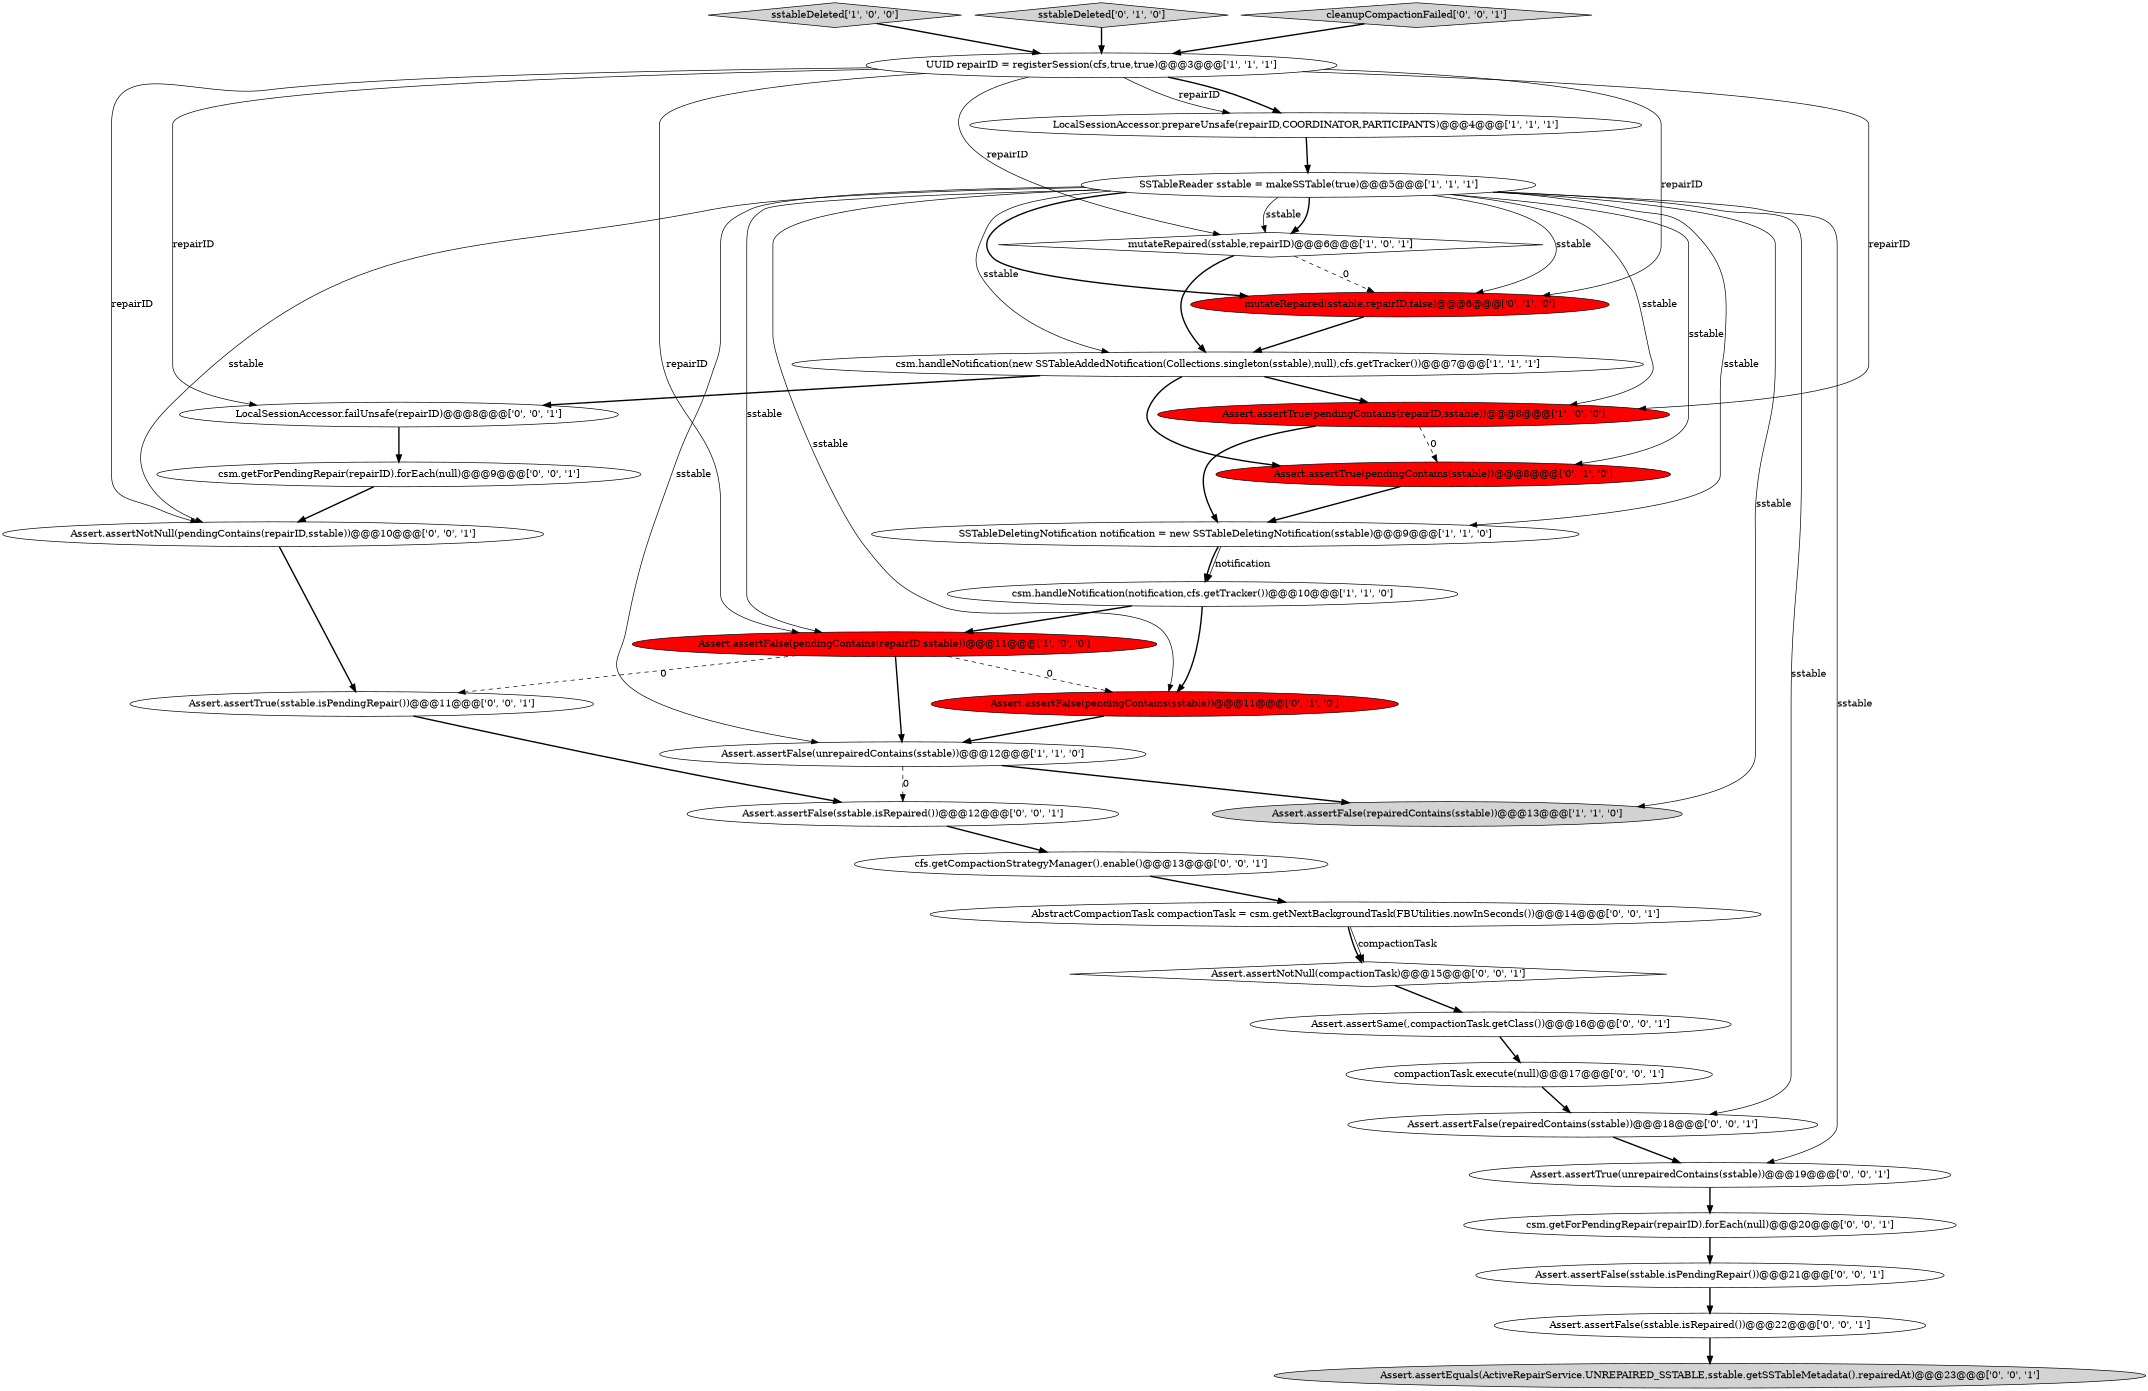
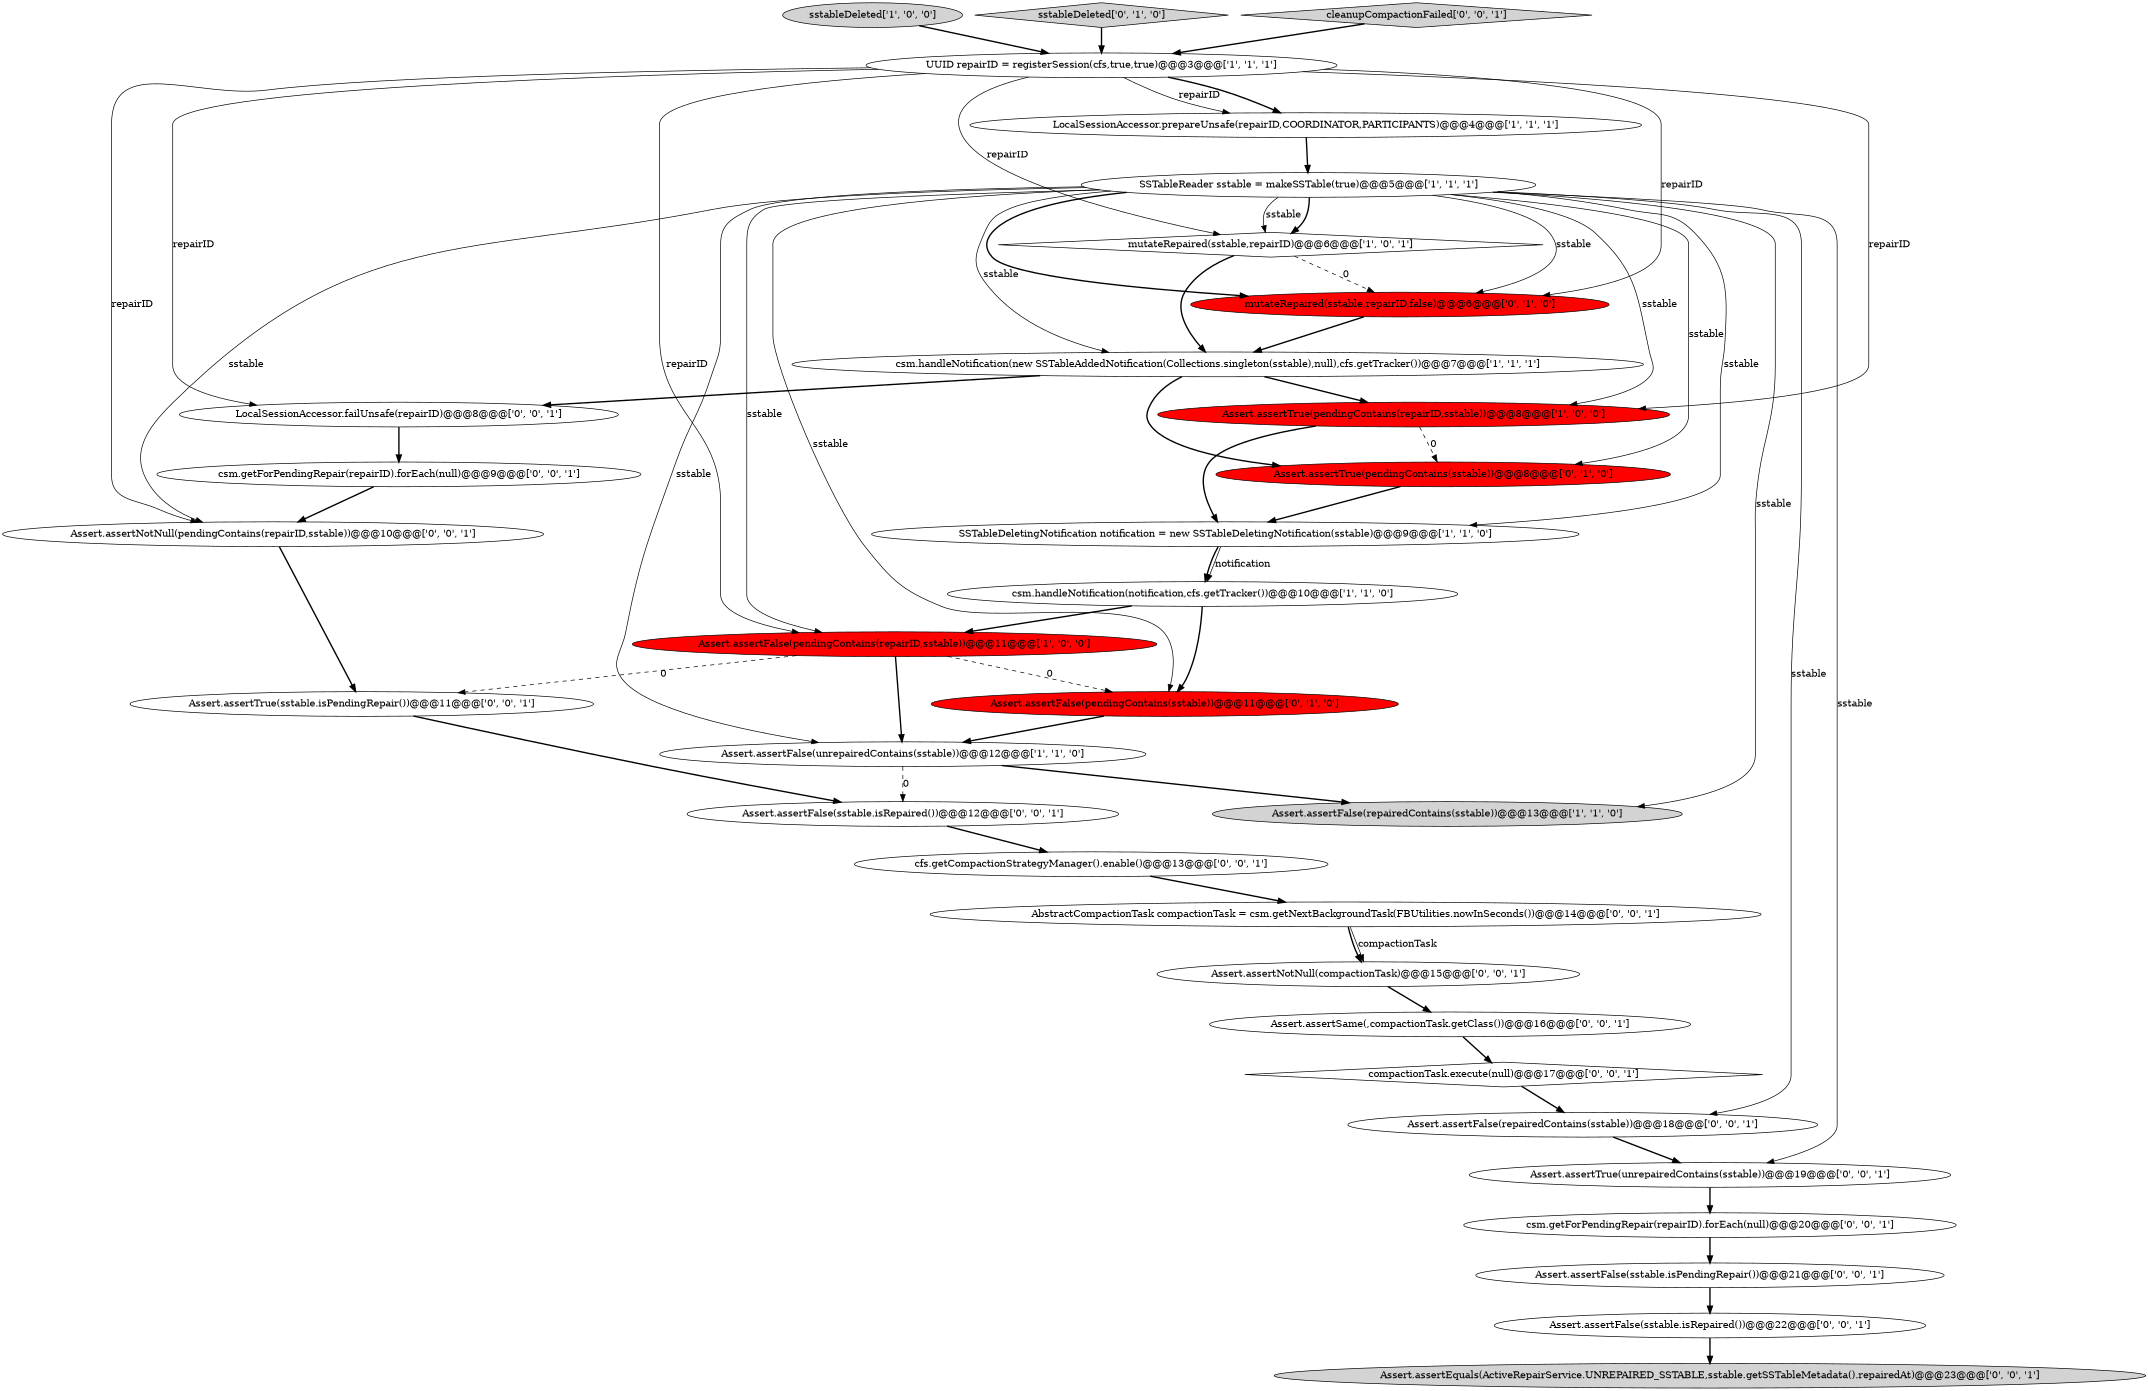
node "sstableDeleted['1', '0', '0']": shape diamond -> ellipse
node "Assert.assertNotNull(compactionTask)@@@15@@@['0', '0', '1']": shape diamond -> ellipse
node "compactionTask.execute(null)@@@17@@@['0', '0', '1']": shape ellipse -> diamond
